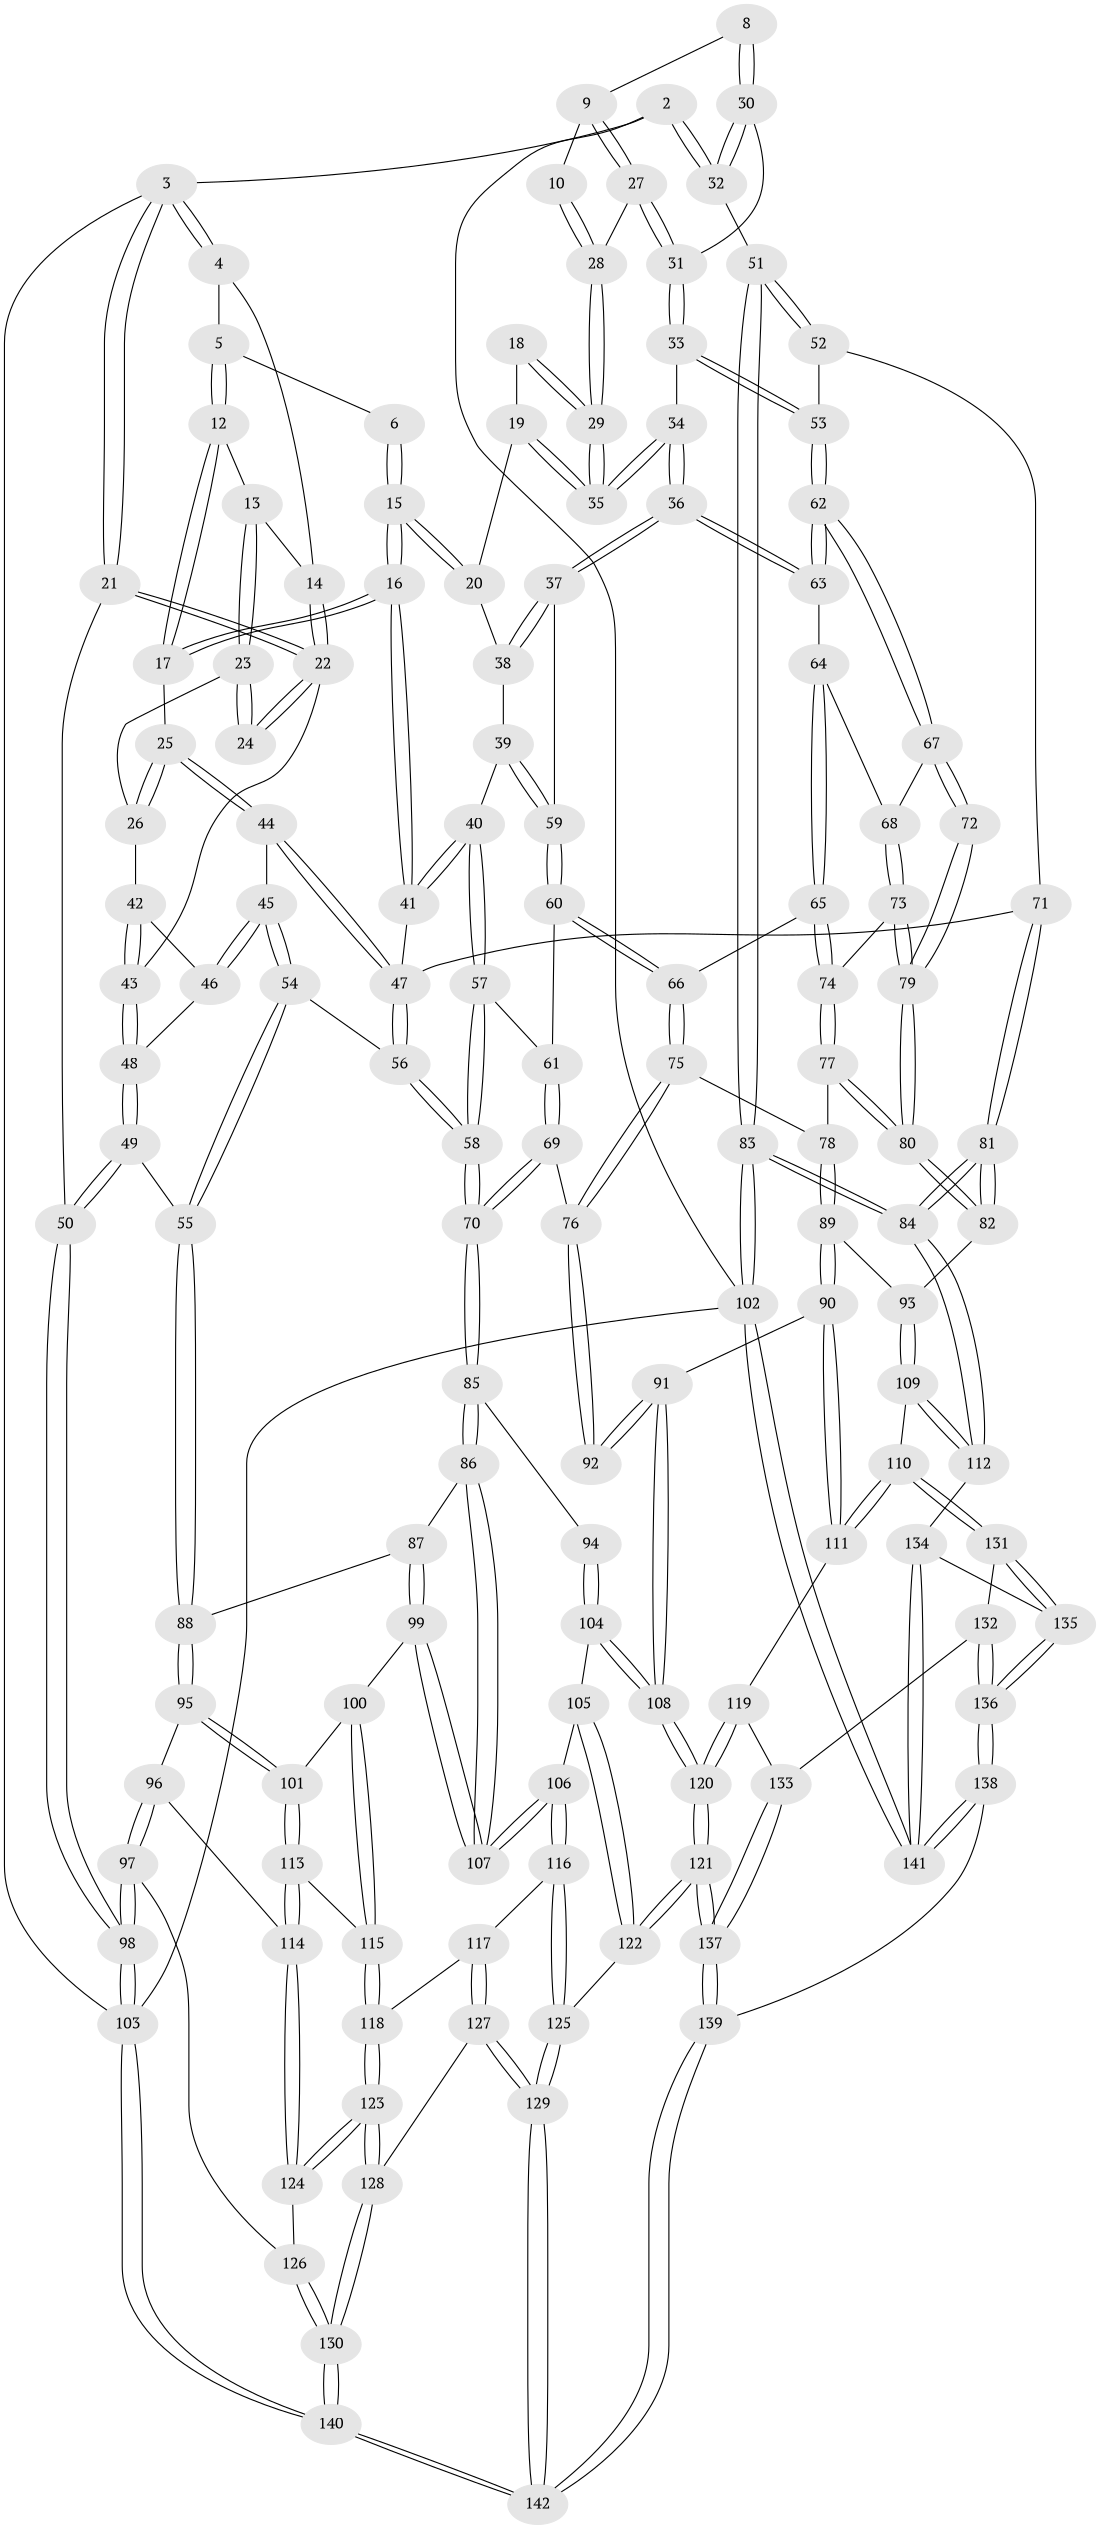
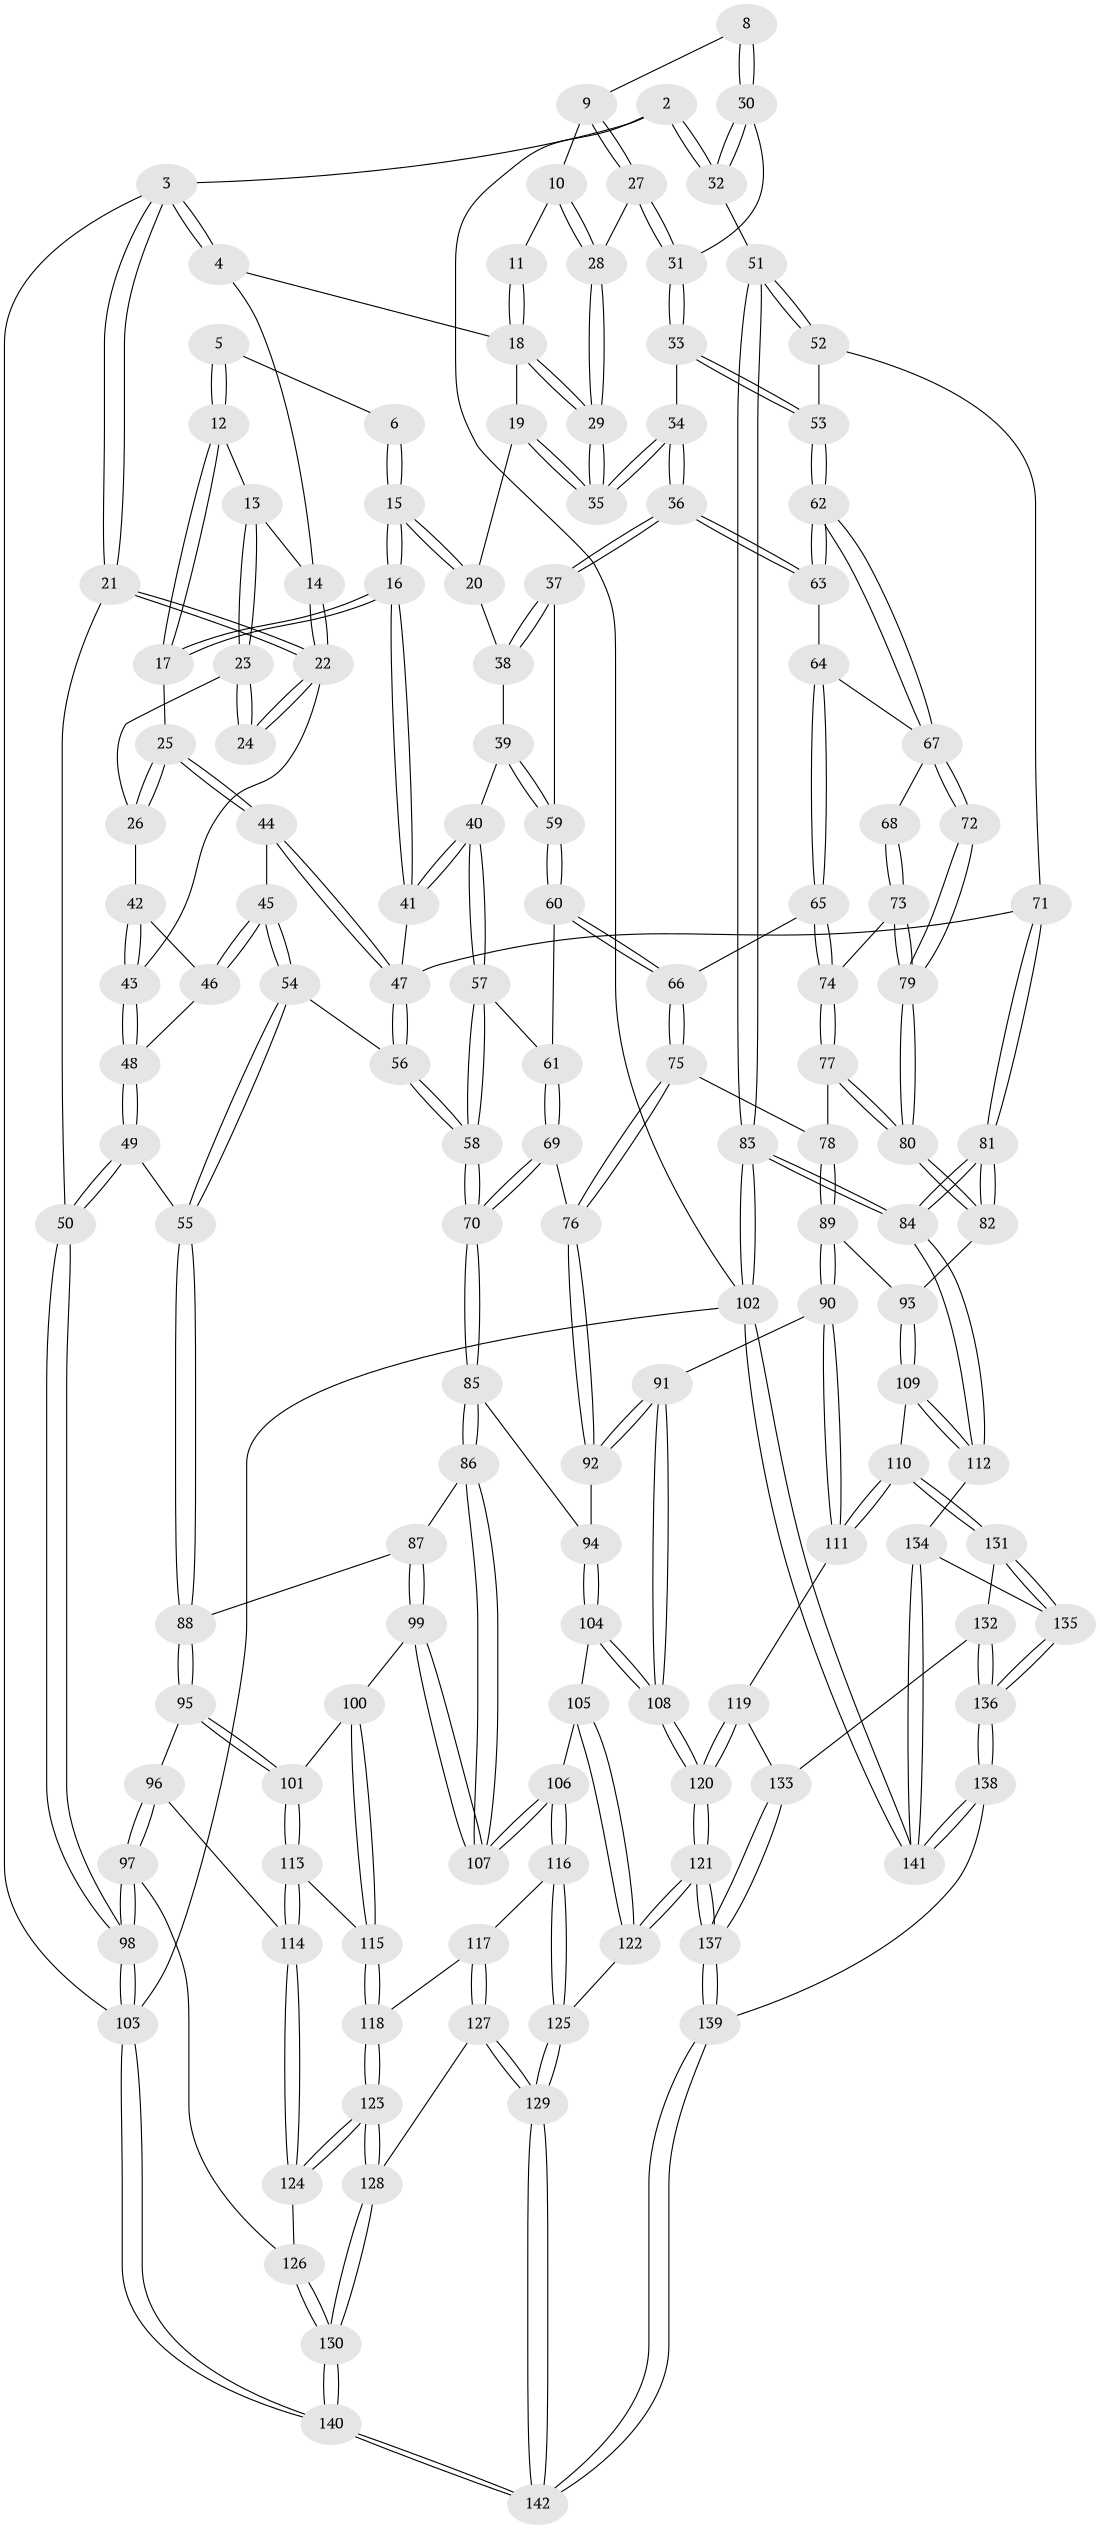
node "11": added
edge "4" -- "5": now "4" -- "18"
edge "64" -- "68": now "64" -- "67"
edge "92" -- "94": added
